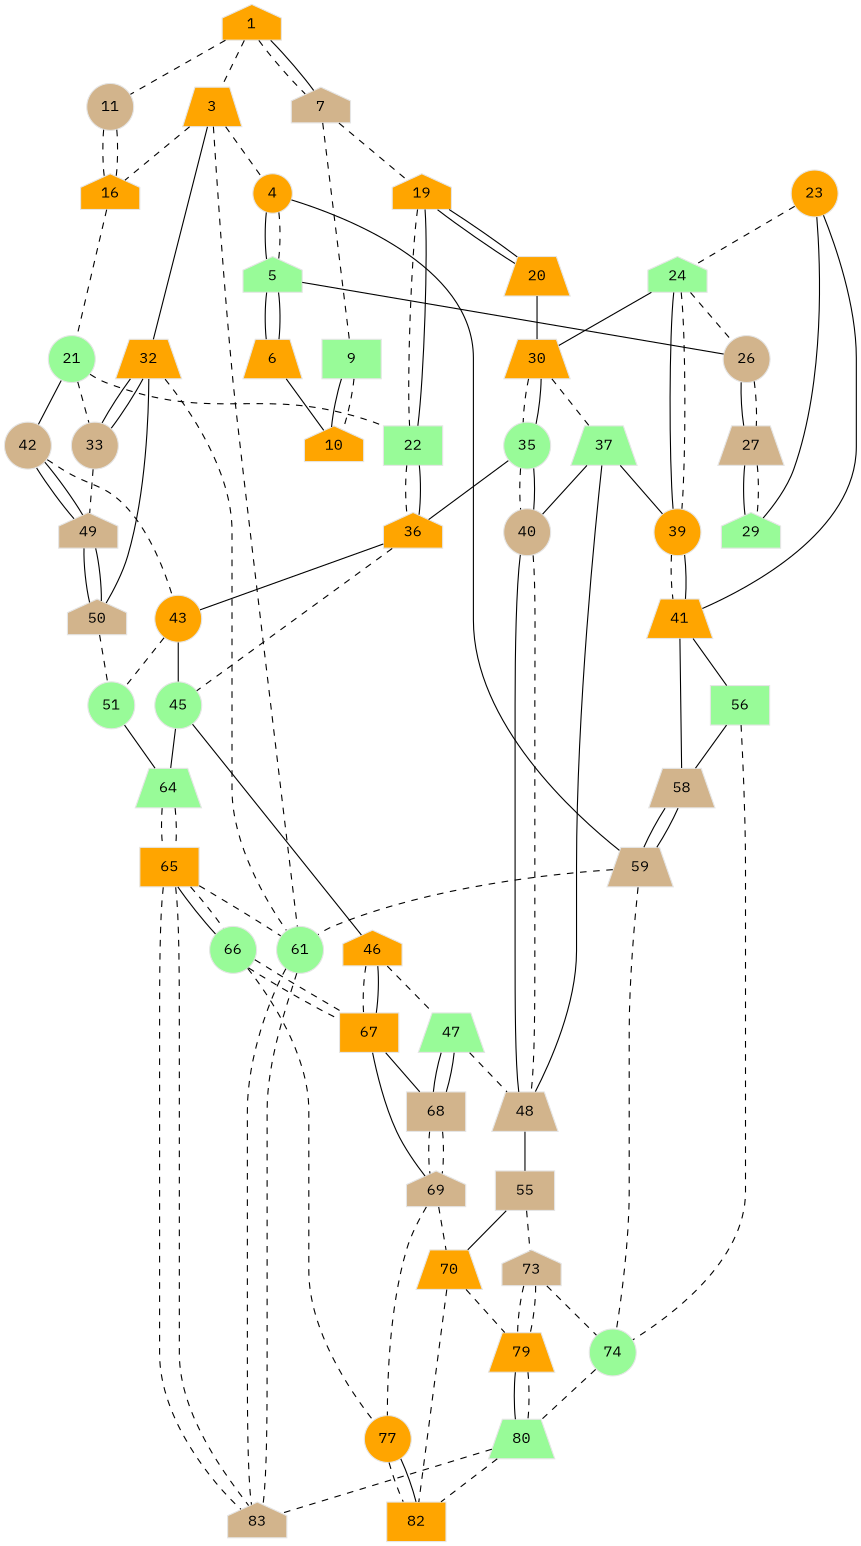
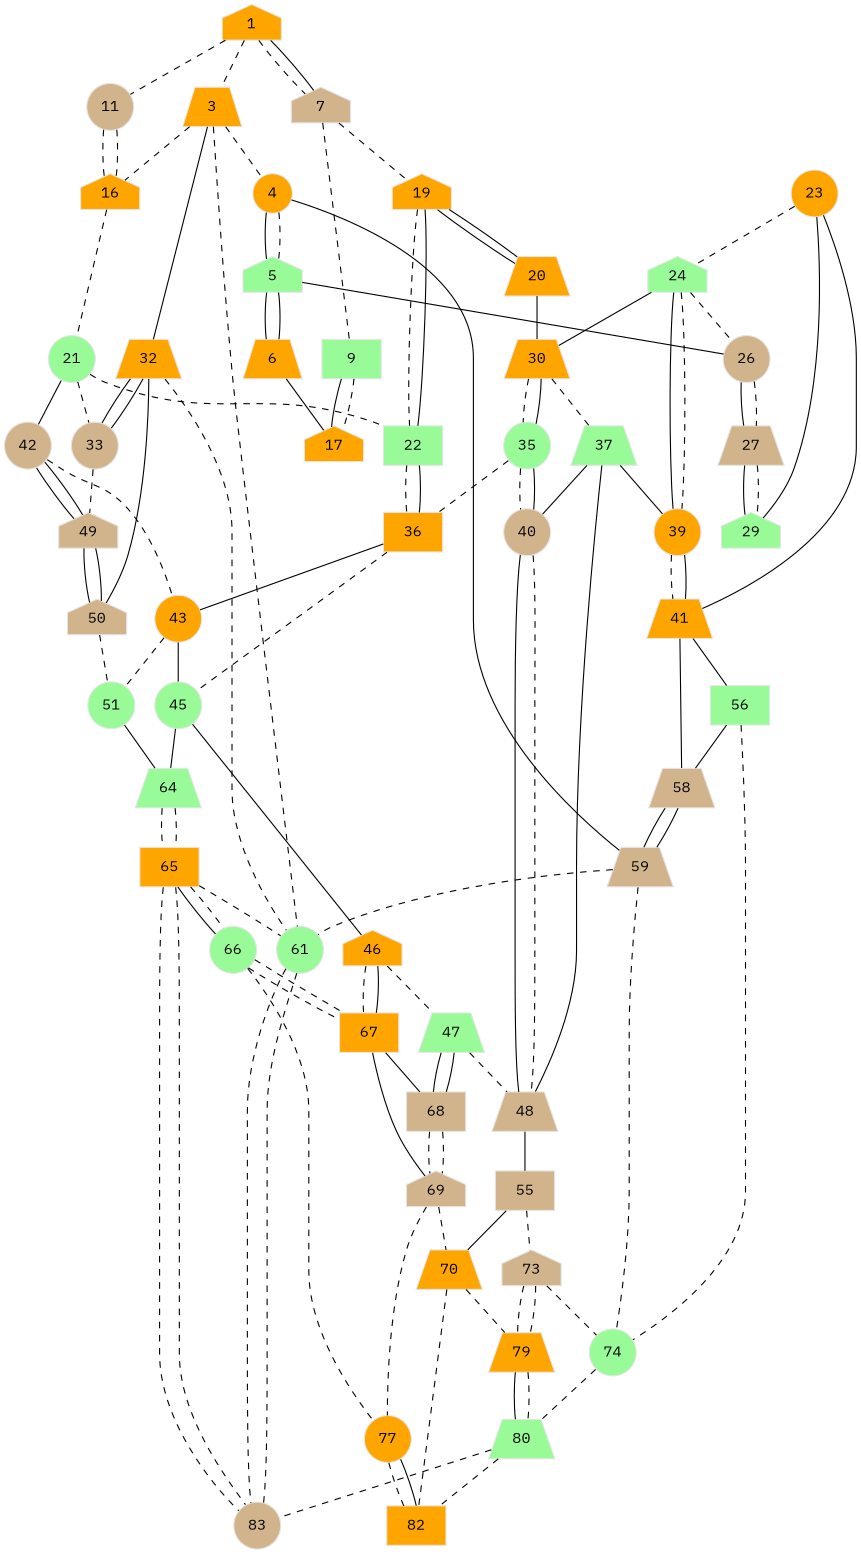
node "10": label "10" -> "17"
edge "35" -- "36": style solid -> dashed
node "36": shape house -> box
node "83": shape house -> circle
